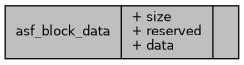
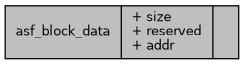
node "asf_block_data": text "+ data" -> "+ addr"
